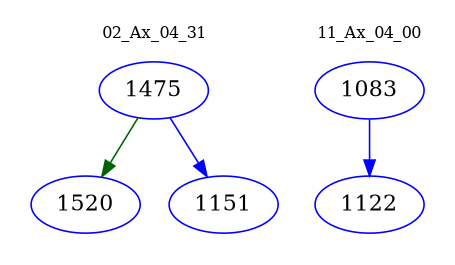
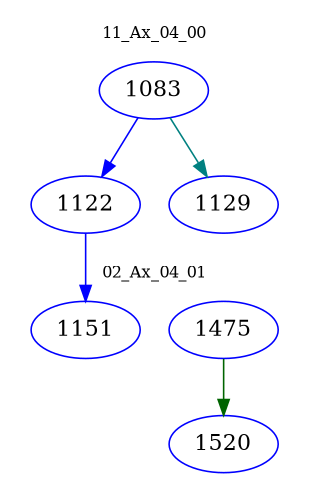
cluster "02_Ax_04_31": label "02_Ax_04_31" -> "02_Ax_04_01"
edge "1475" -> "1151": now "1122" -> "1151"
node "1129": added
